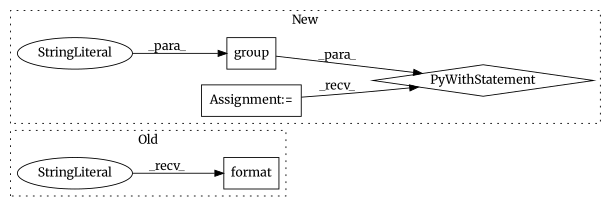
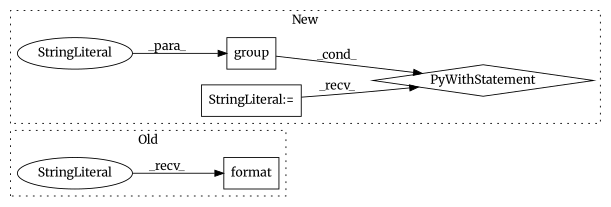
edge "group" -> "PyWithStatement": label "_para_" -> "_cond_"
node "Assignment:=": label "Assignment:=" -> "StringLiteral:="
